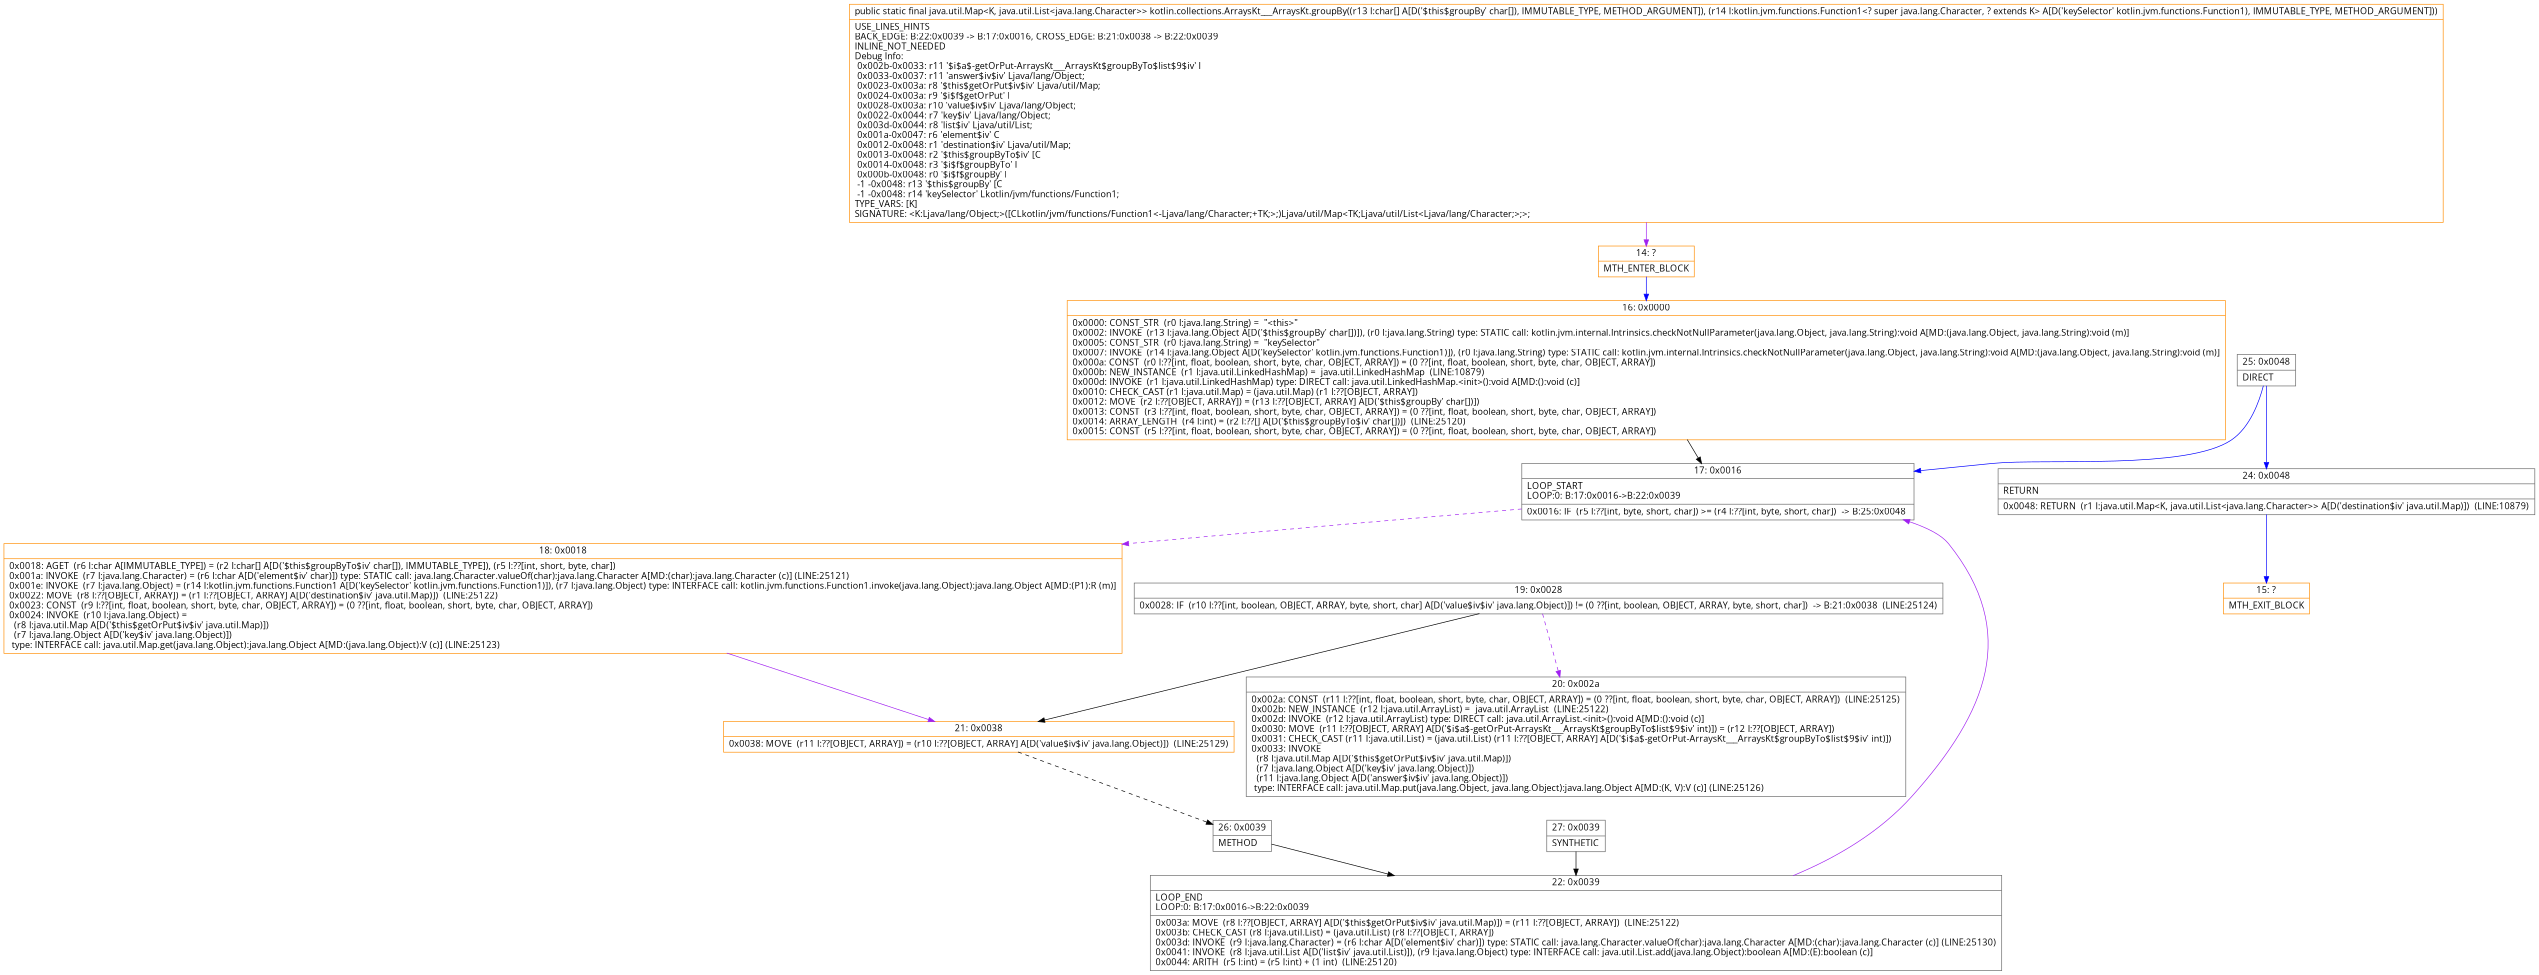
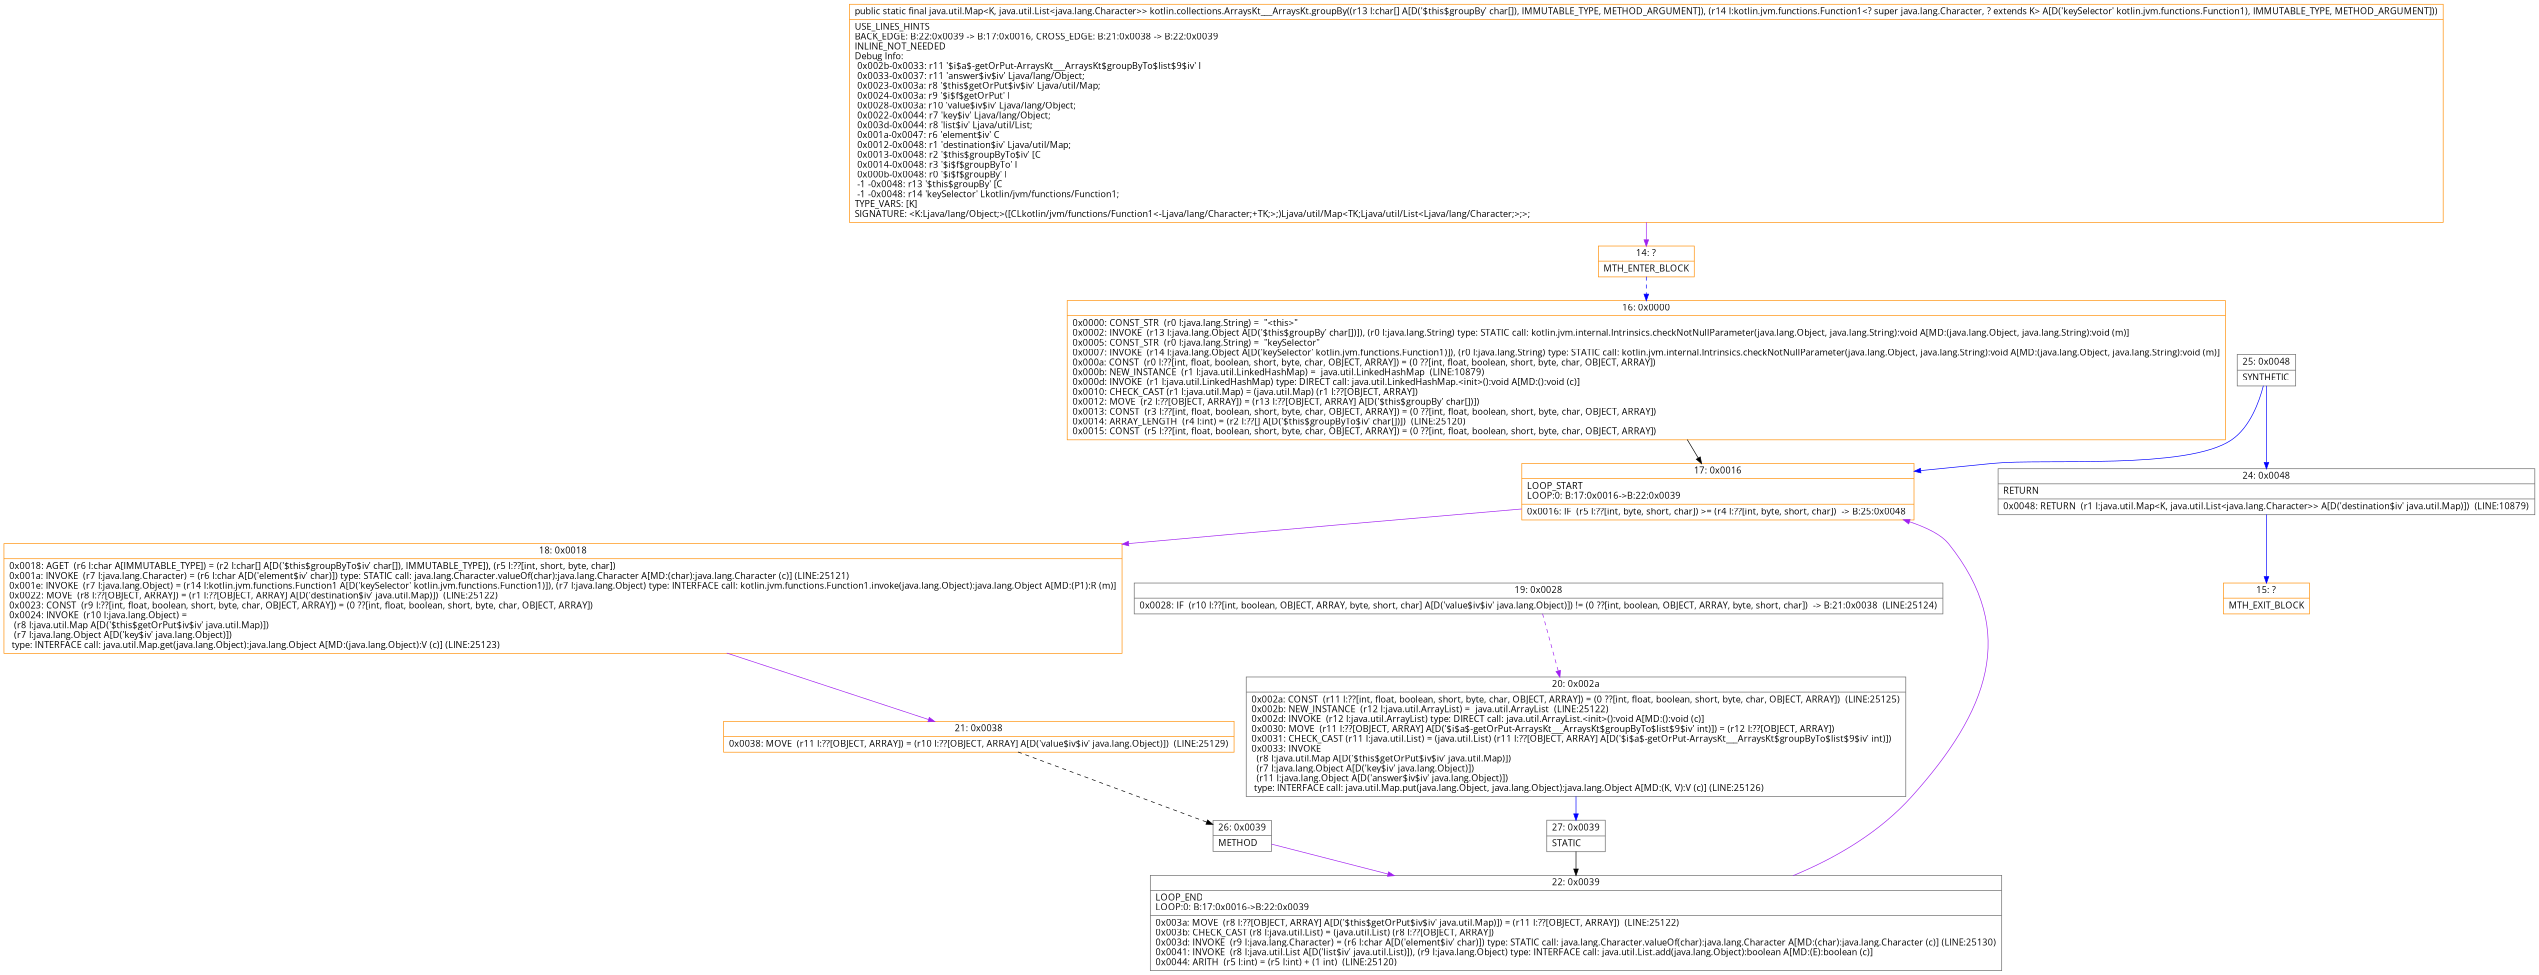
edge "14: ?" -> "16: 0x0000": style solid -> dashed
node "25: 0x0048": text "DIRECT" -> "SYNTHETIC"
node "17: 0x0016": color gray40 -> darkorange
edge "17: 0x0016" -> "18: 0x0018": style dashed -> solid
edge "19: 0x0028" -> "21: 0x0038": removed
edge "20: 0x002a" -> "27: 0x0039": added
node "27: 0x0039": text "SYNTHETIC" -> "STATIC"
edge "26: 0x0039" -> "22: 0x0039": color black -> purple
